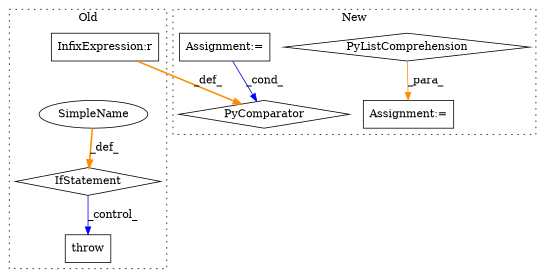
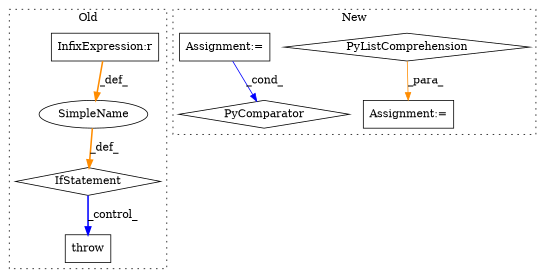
edge "InfixExpression:r" -> "PyComparator": now "InfixExpression:r" -> "SimpleName"
edge "IfStatement" -> "throw": style solid -> bold
